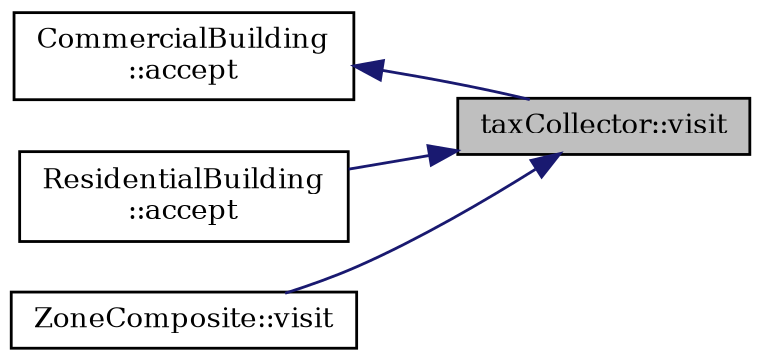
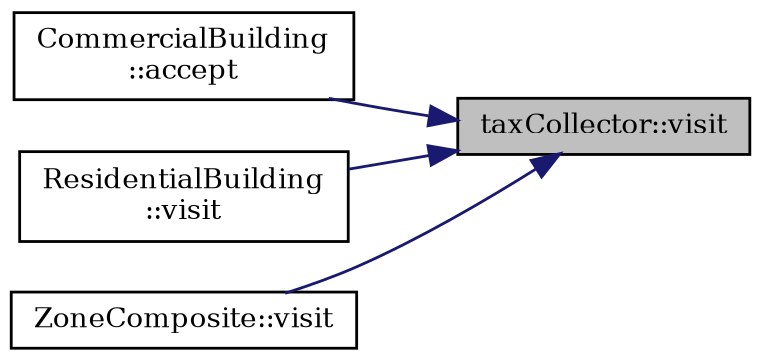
edge "taxCollector::visit" -> "CommercialBuilding ::accept": reversed
node "ResidentialBuilding ::accept": label "ResidentialBuilding ::accept" -> "ResidentialBuilding ::visit"
